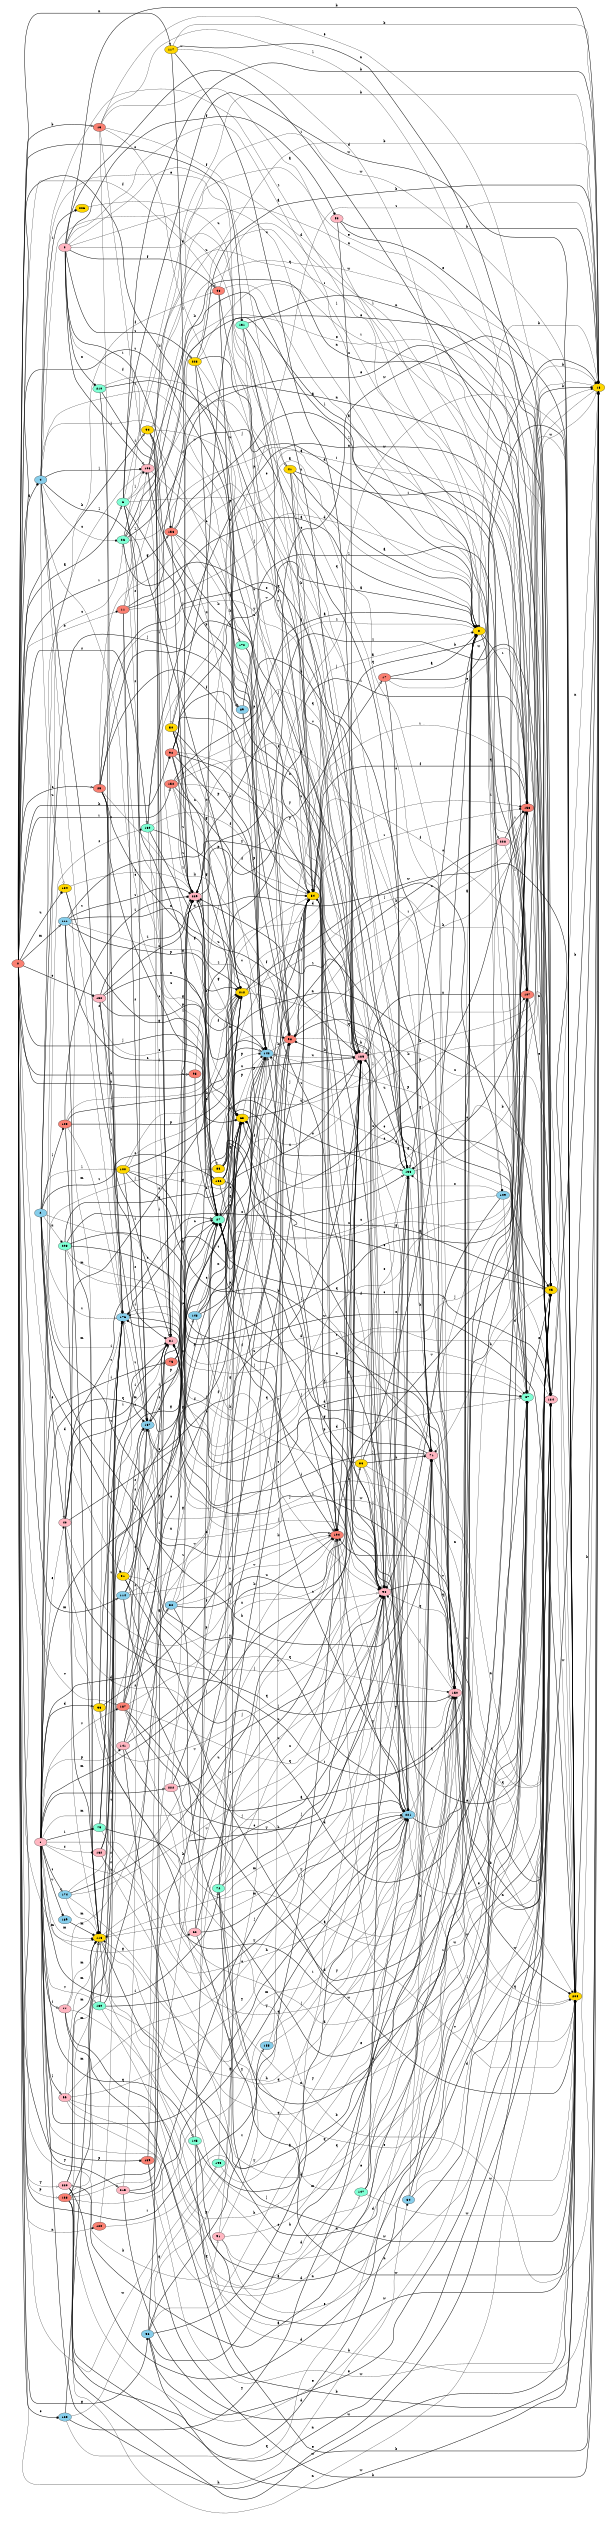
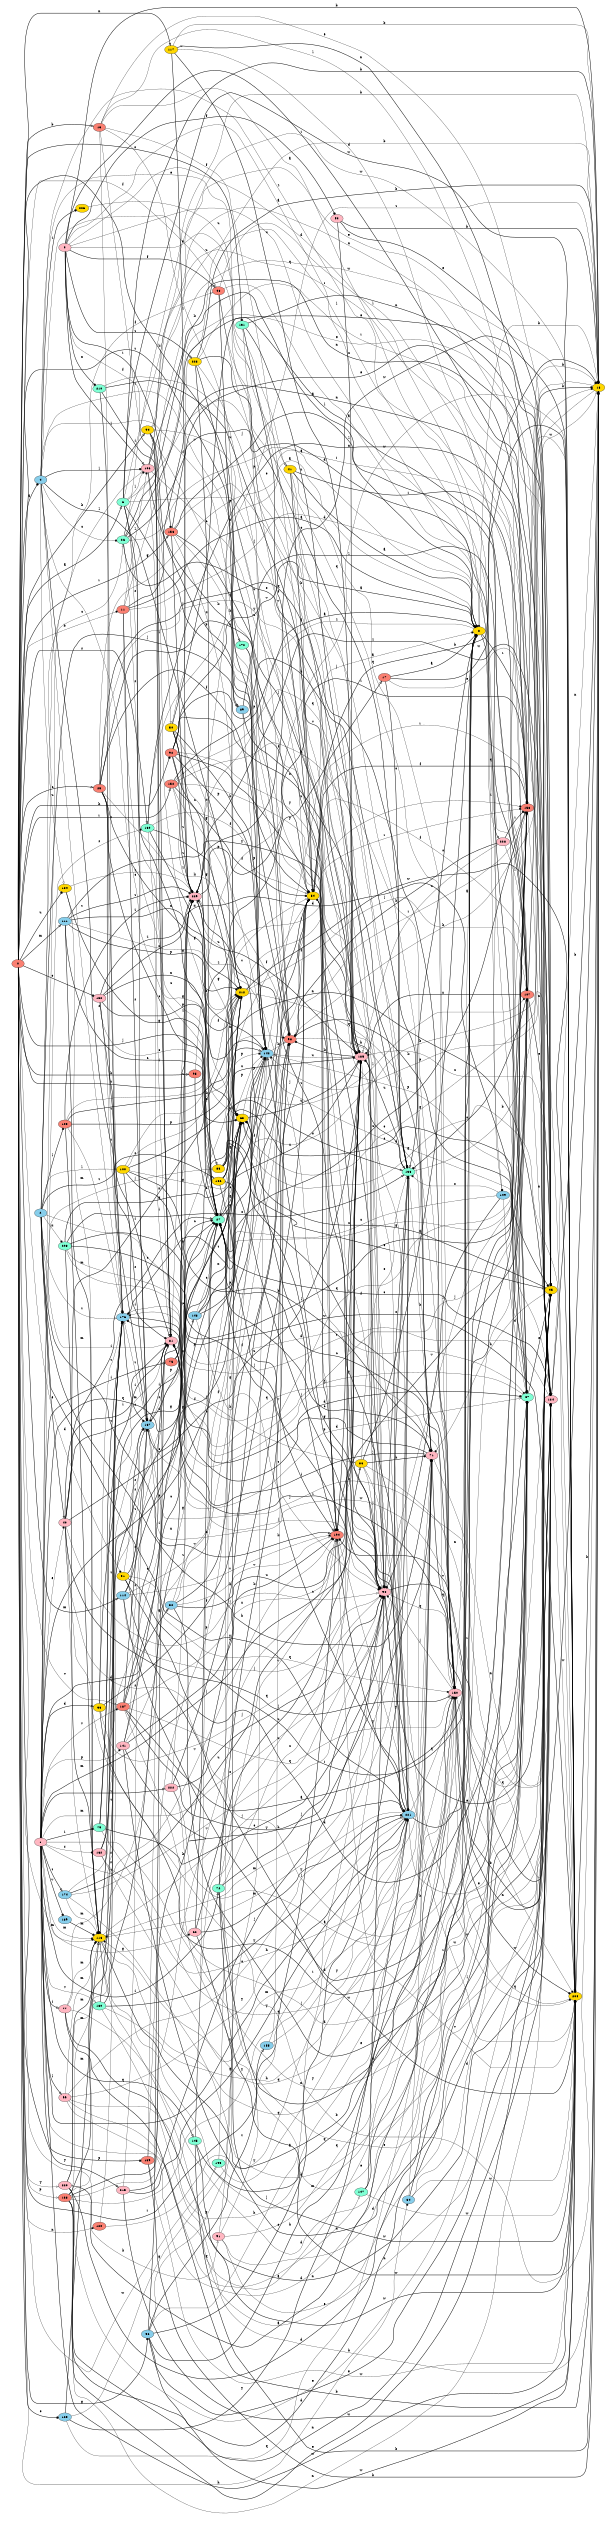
edge "71" -> "229": removed, label "z"
edge "107" -> "124": added, label "n"
